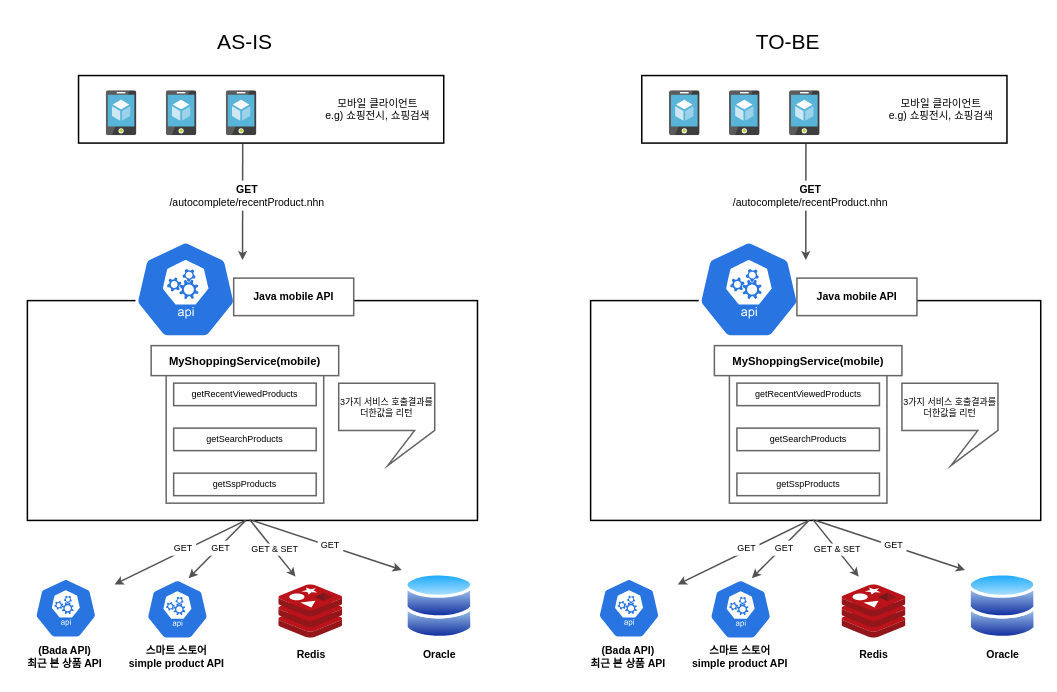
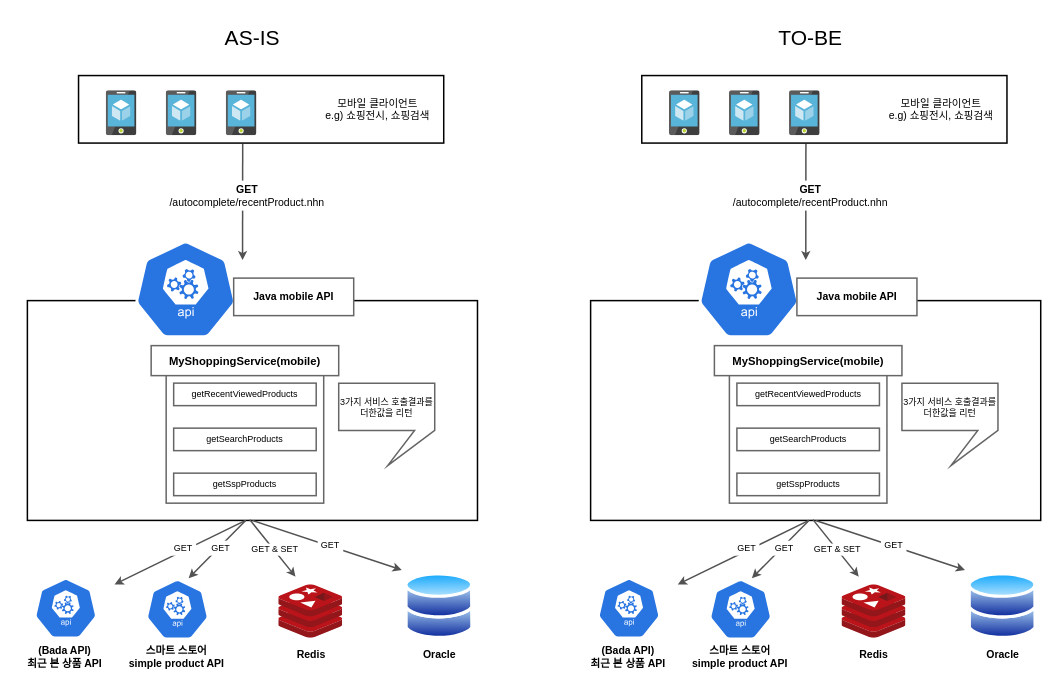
node "AS-IS": moved (245, 42) -> (252, 38)
node "TO-BE": moved (788, 42) -> (810, 38)
